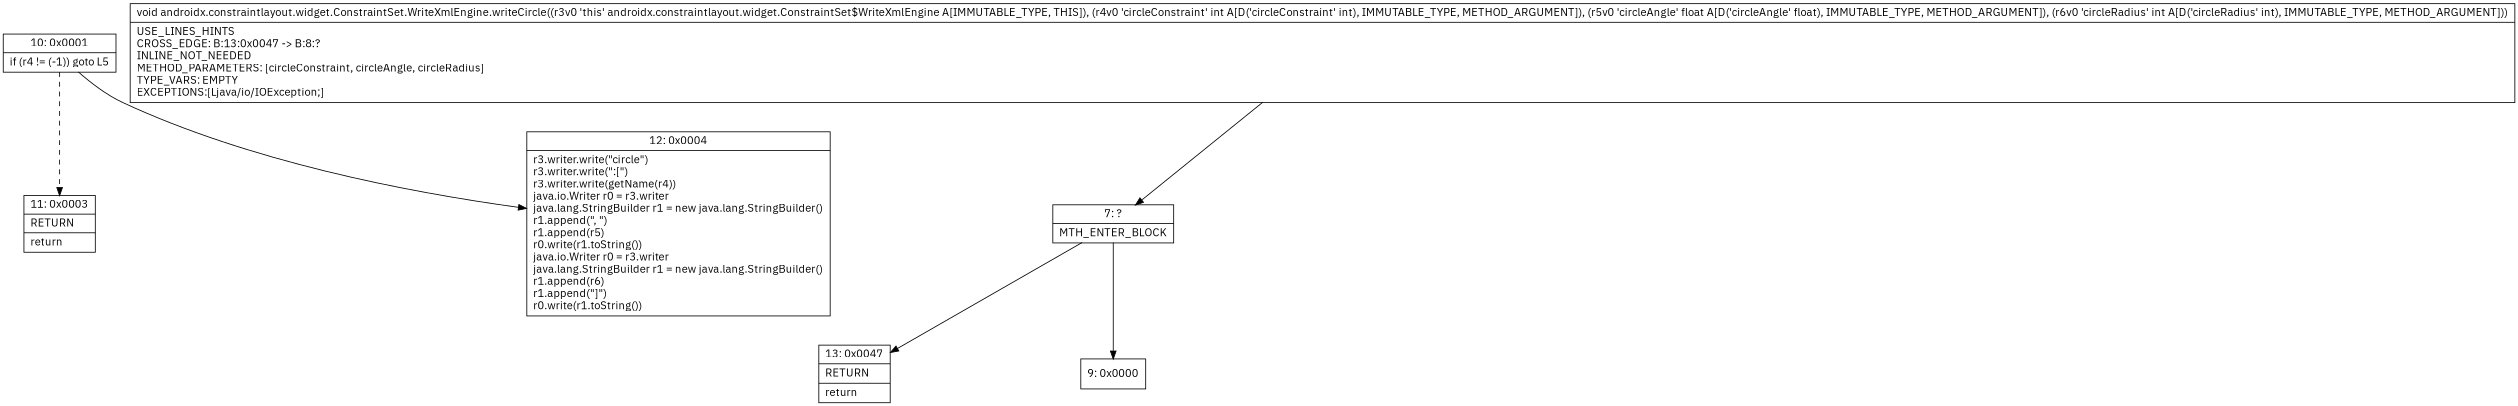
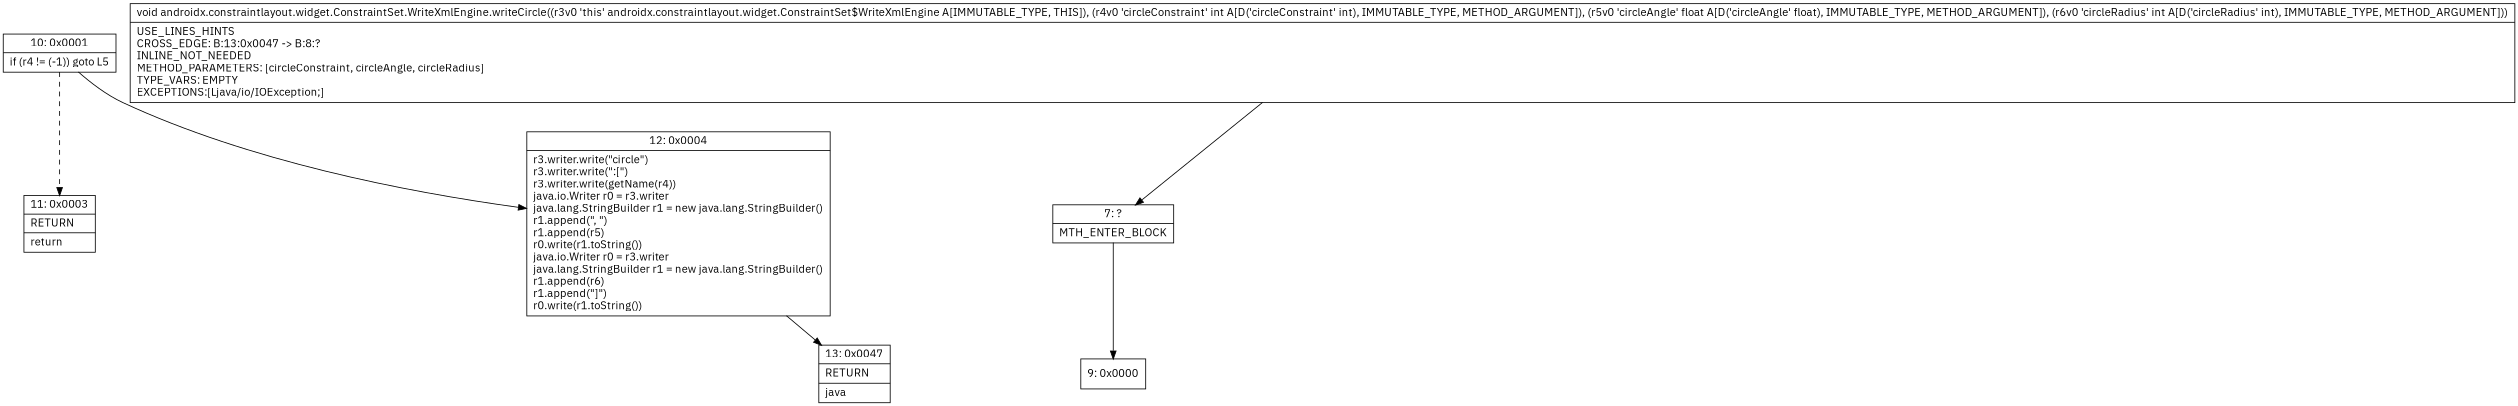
edge "7: ?" -> "13: 0x0047": now "12: 0x0004" -> "13: 0x0047"
node "13: 0x0047": text "return" -> "java"
